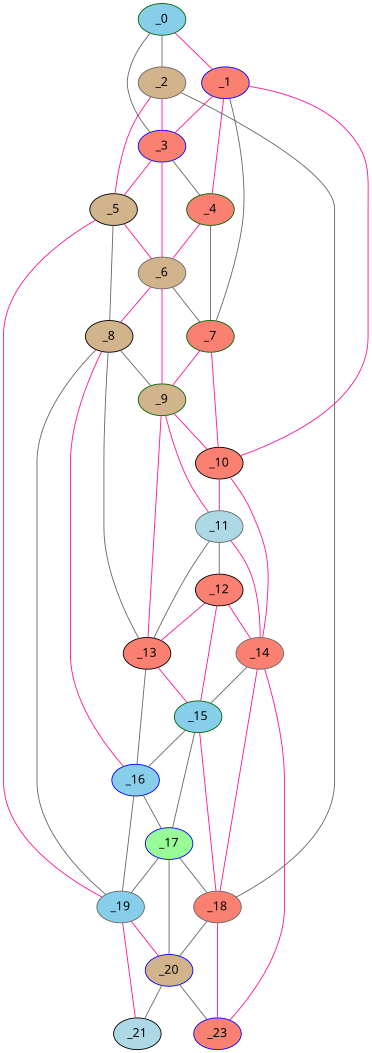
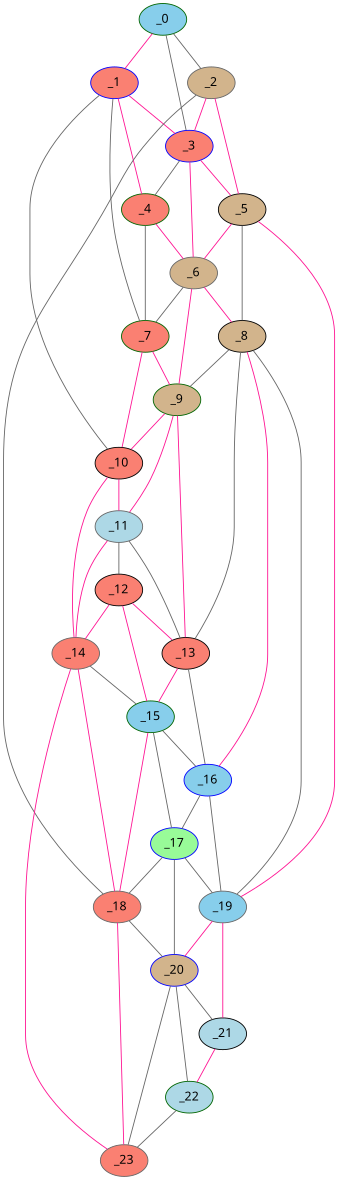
edge "_1" -- "_10": color deeppink -> gray40
node "_23": color blue -> gray40
node "_22": added
